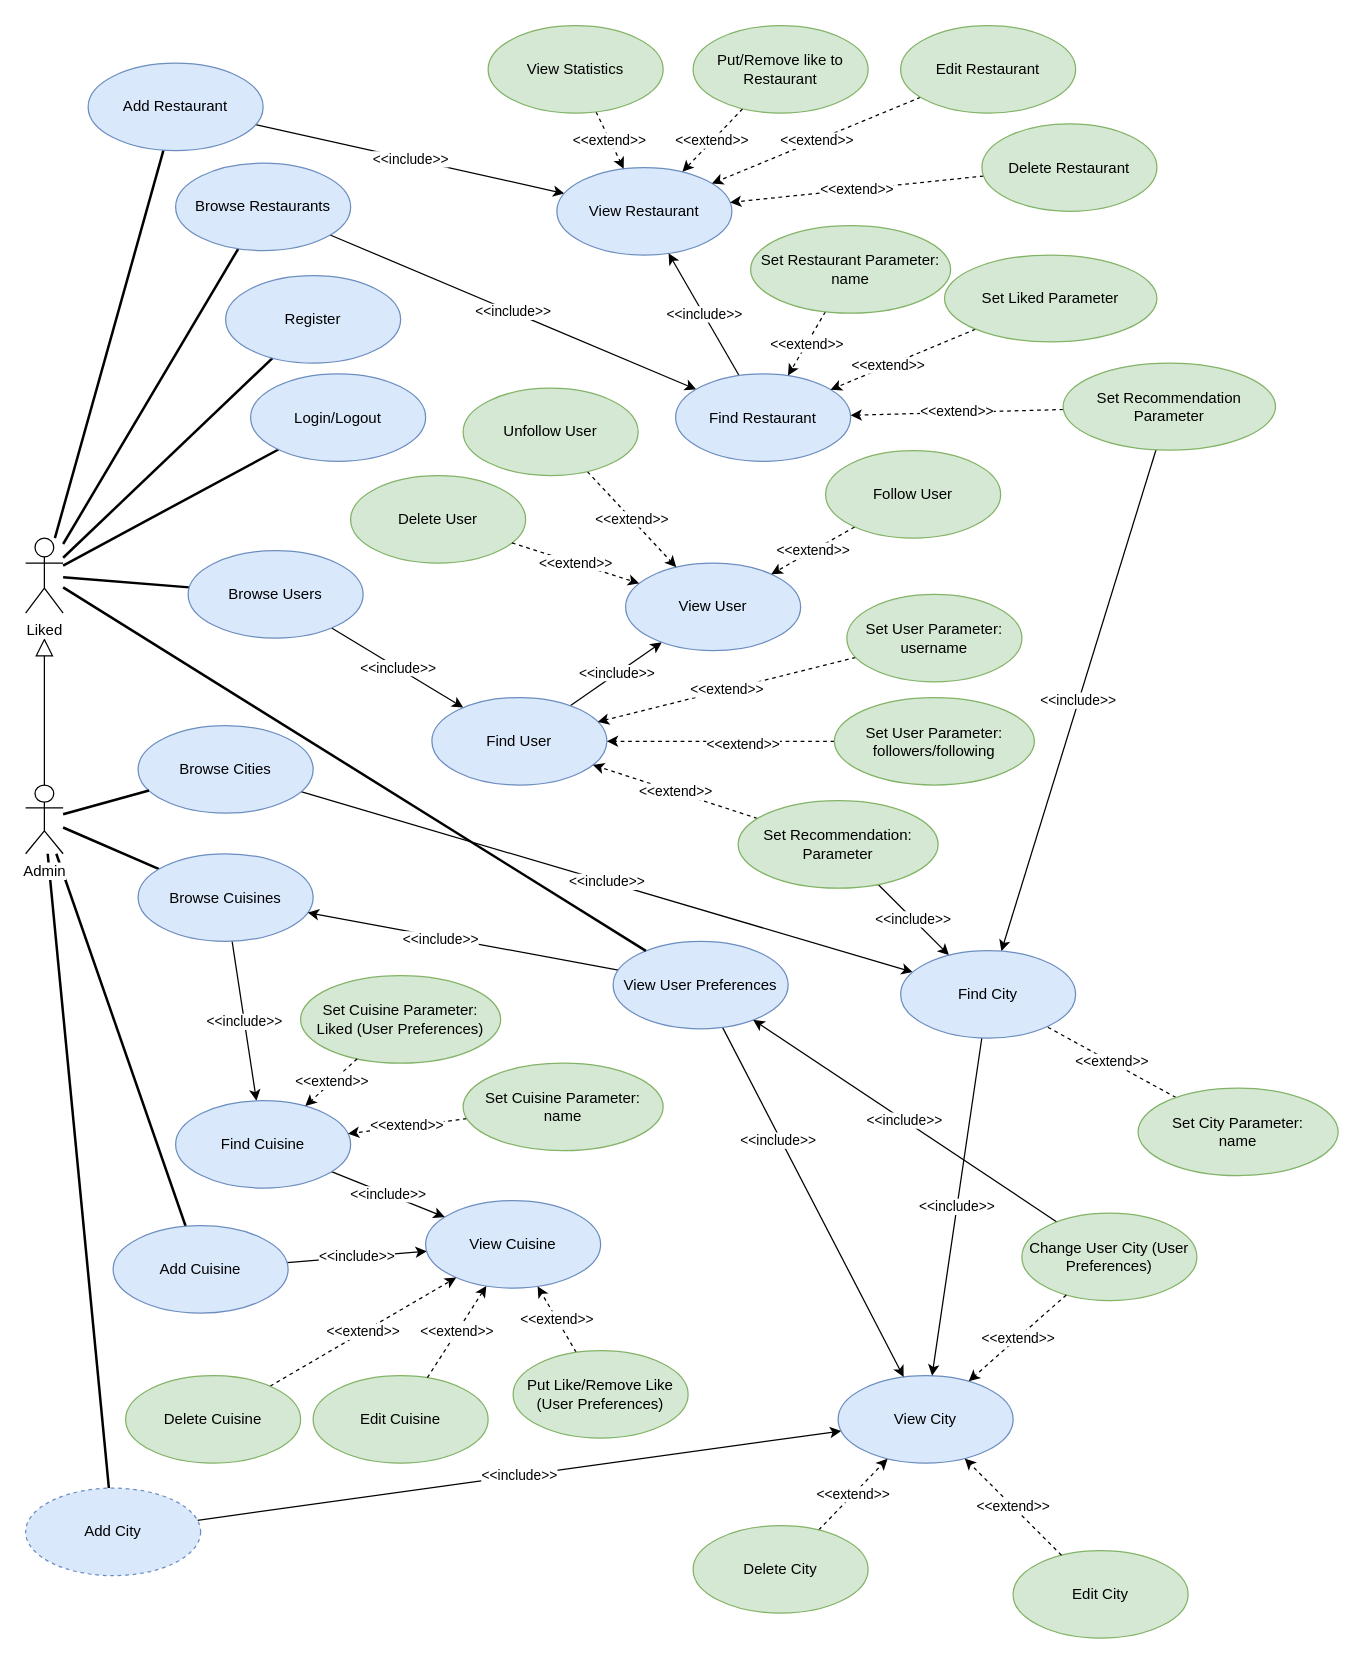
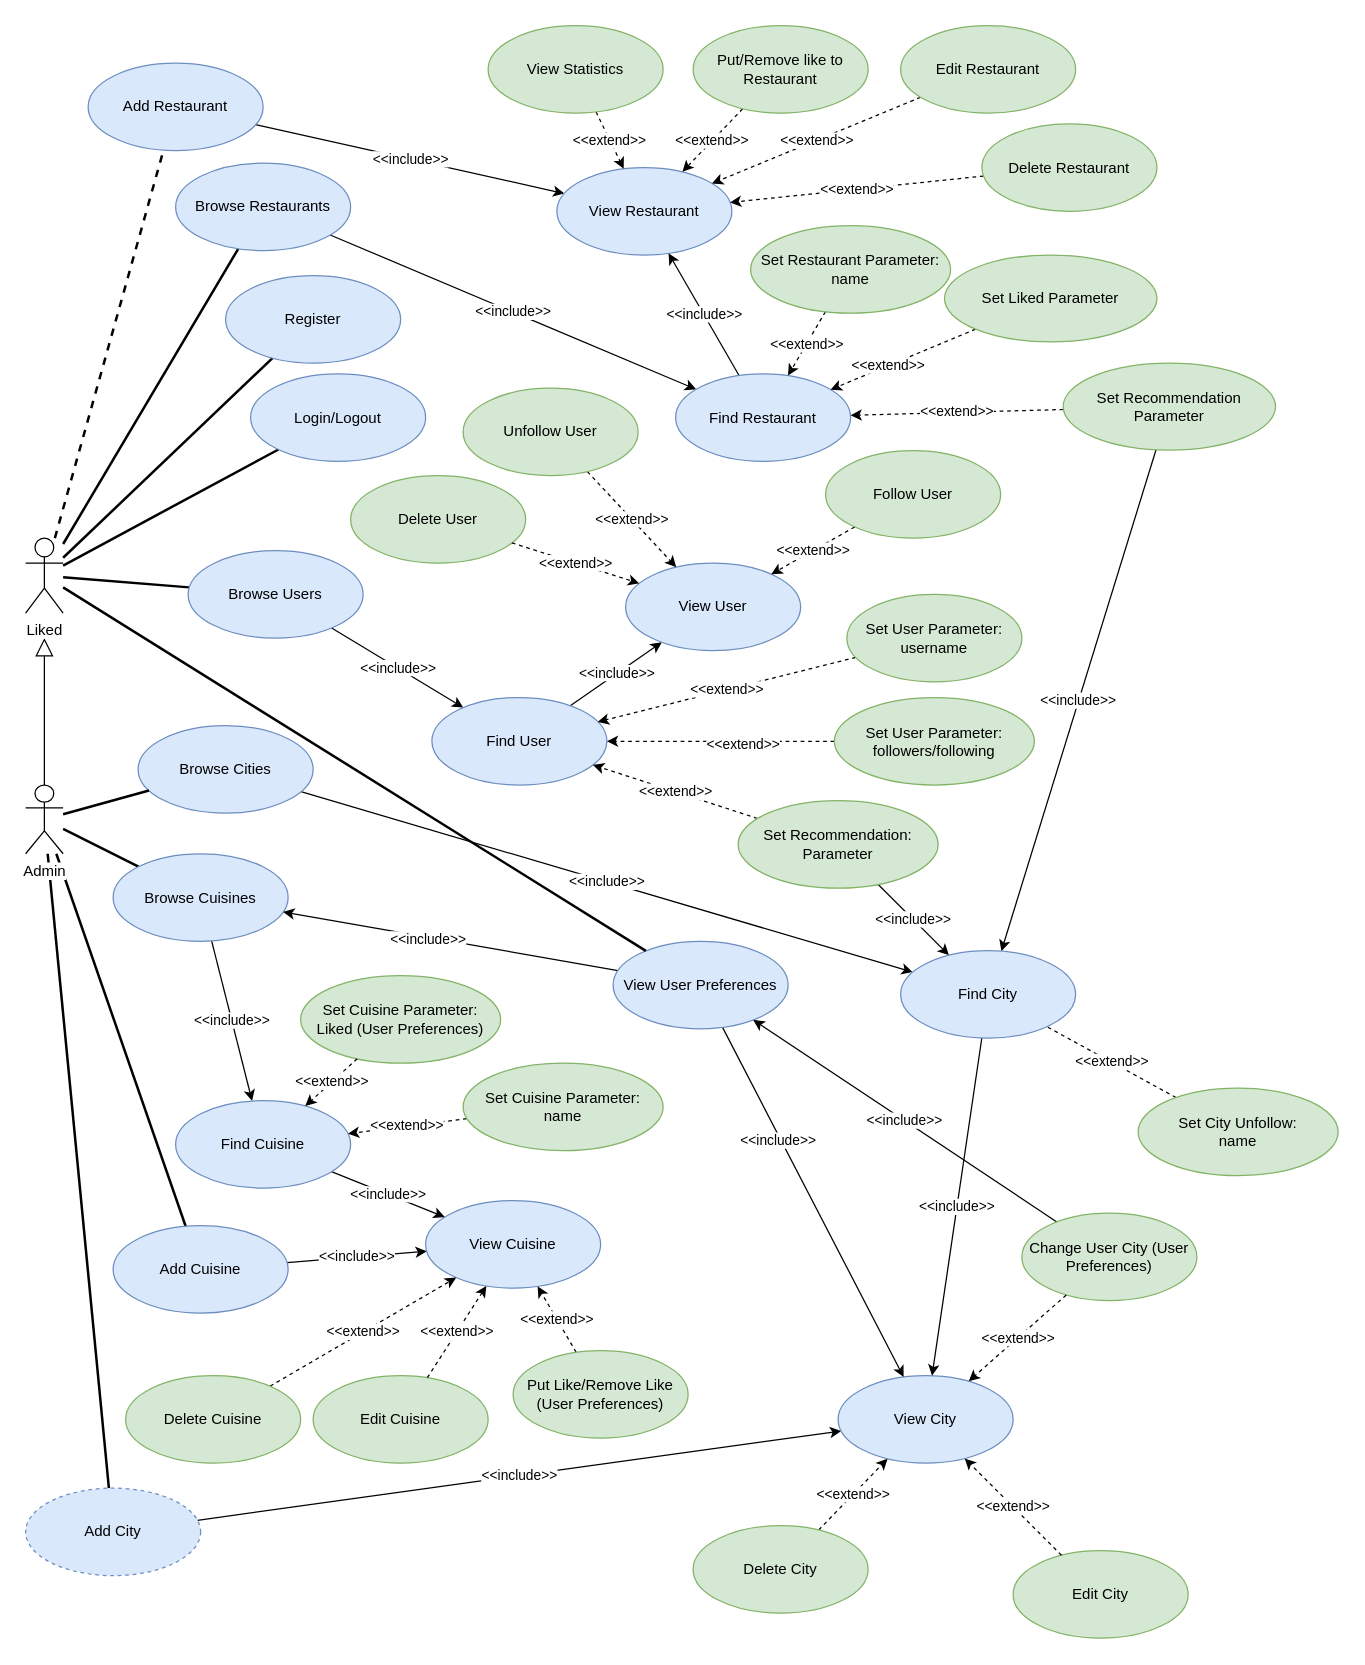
edge "Add Restaurant" -- "Liked": style solid -> dashed
node "Browse Cuisines": moved (226, 898) -> (201, 898)
node "Set City Parameter: name": label "Set City Parameter: name" -> "Set City Unfollow: name"
